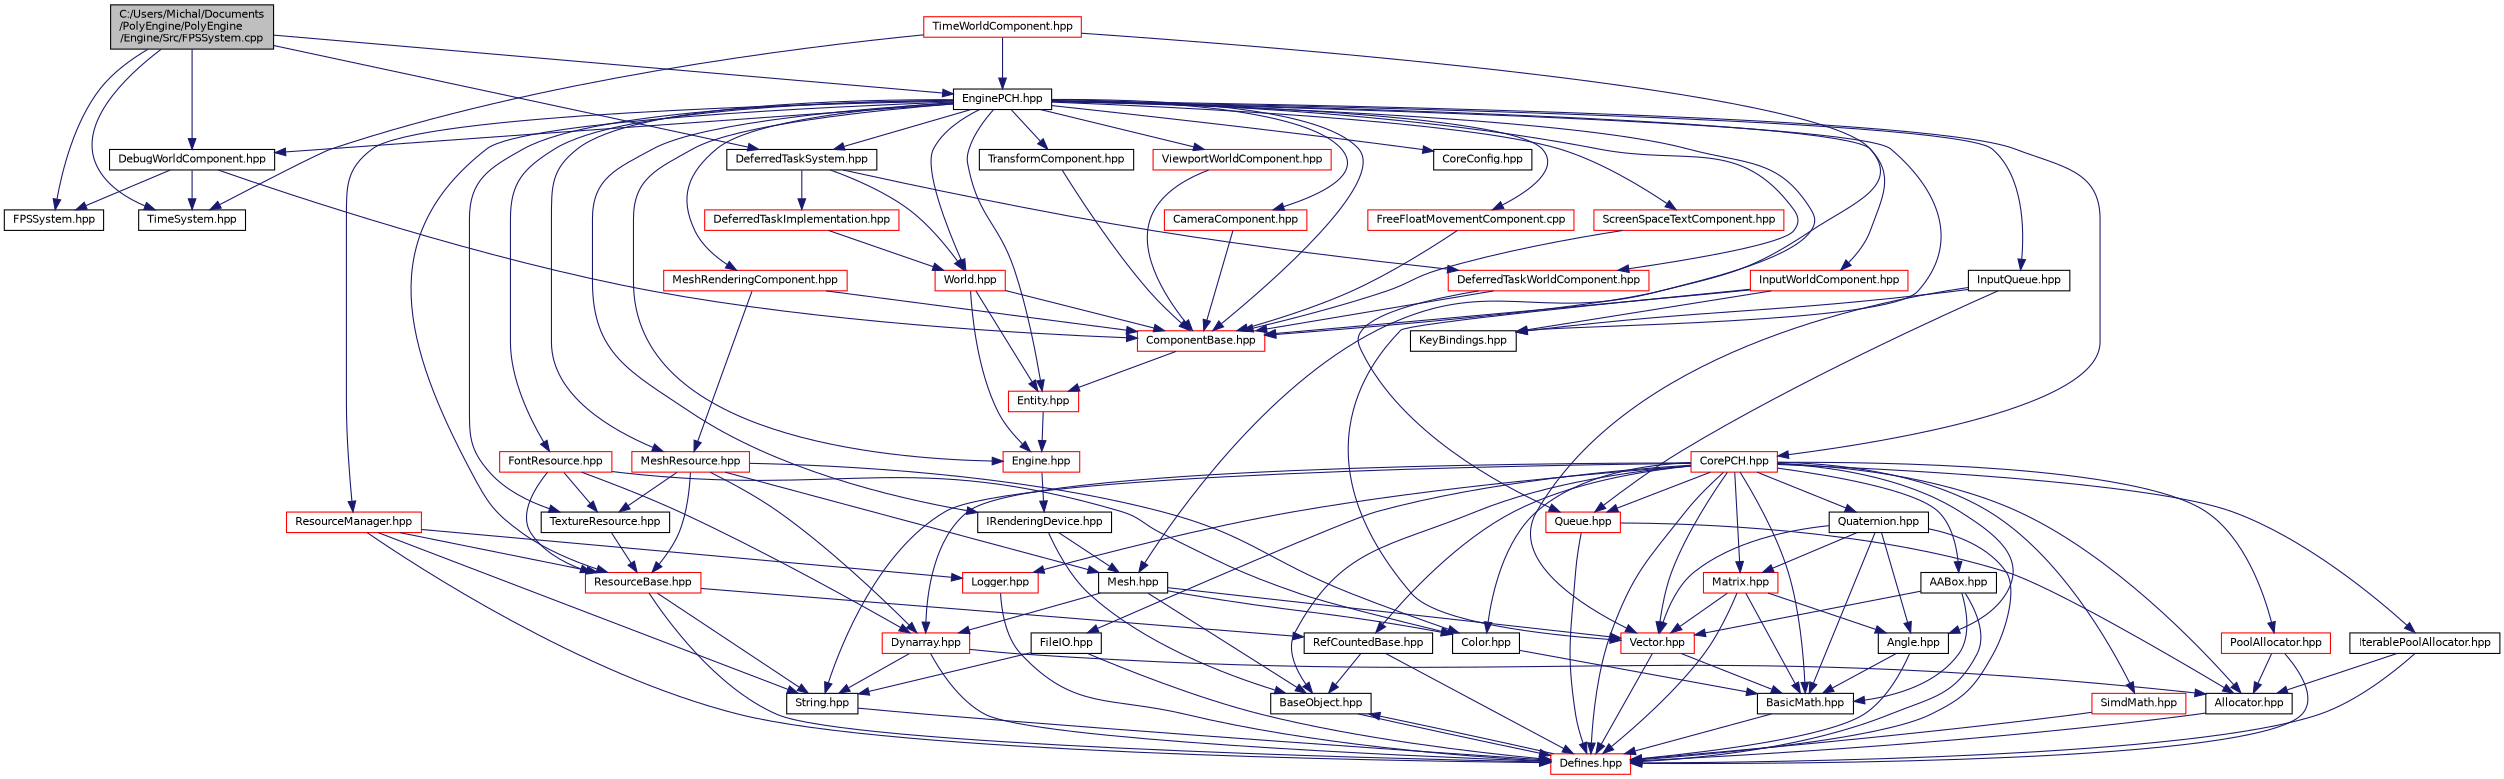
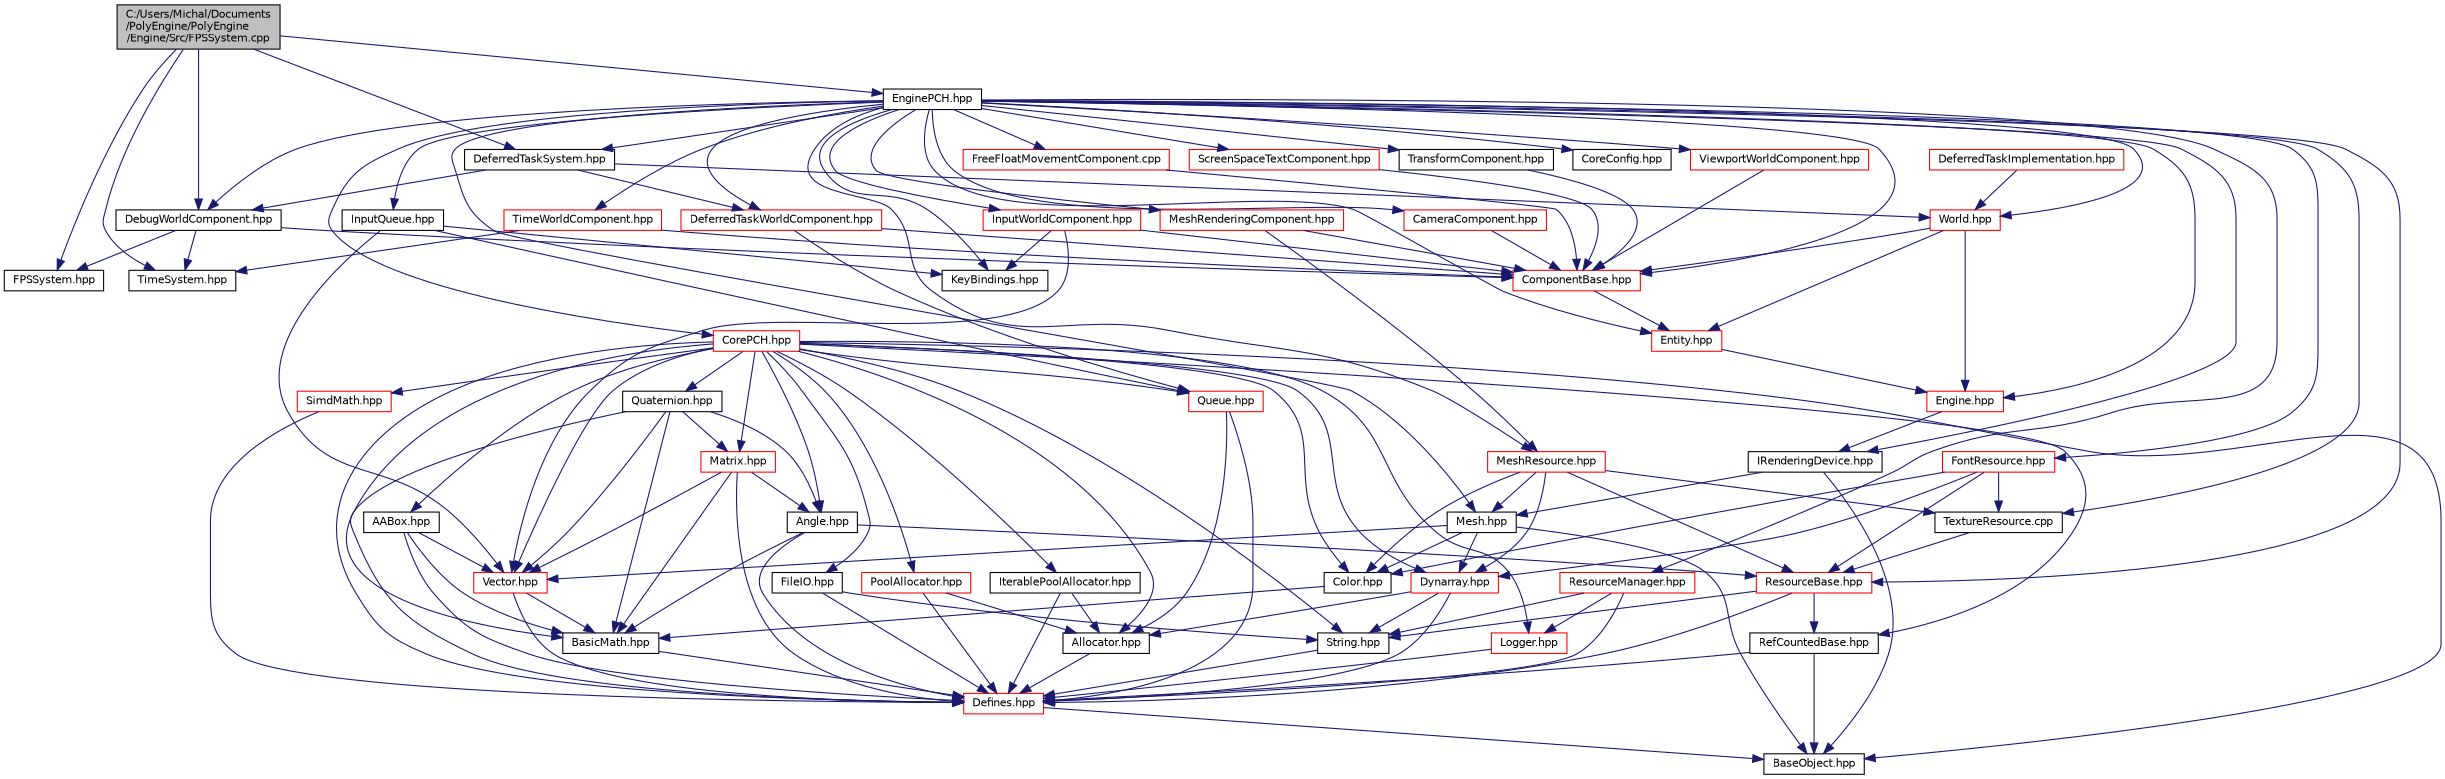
edge "TimeWorldComponent.hpp" -> "EnginePCH.hpp": reversed
edge "DeferredTaskSystem.hpp" -> "DeferredTaskImplementation.hpp": now "DeferredTaskSystem.hpp" -> "DebugWorldComponent.hpp"
node "TextureResource.hpp": label "TextureResource.hpp" -> "TextureResource.cpp"
edge "ResourceManager.hpp" -> "ResourceBase.hpp": now "Angle.hpp" -> "ResourceBase.hpp"
edge "BaseObject.hpp" -> "Defines.hpp": removed
